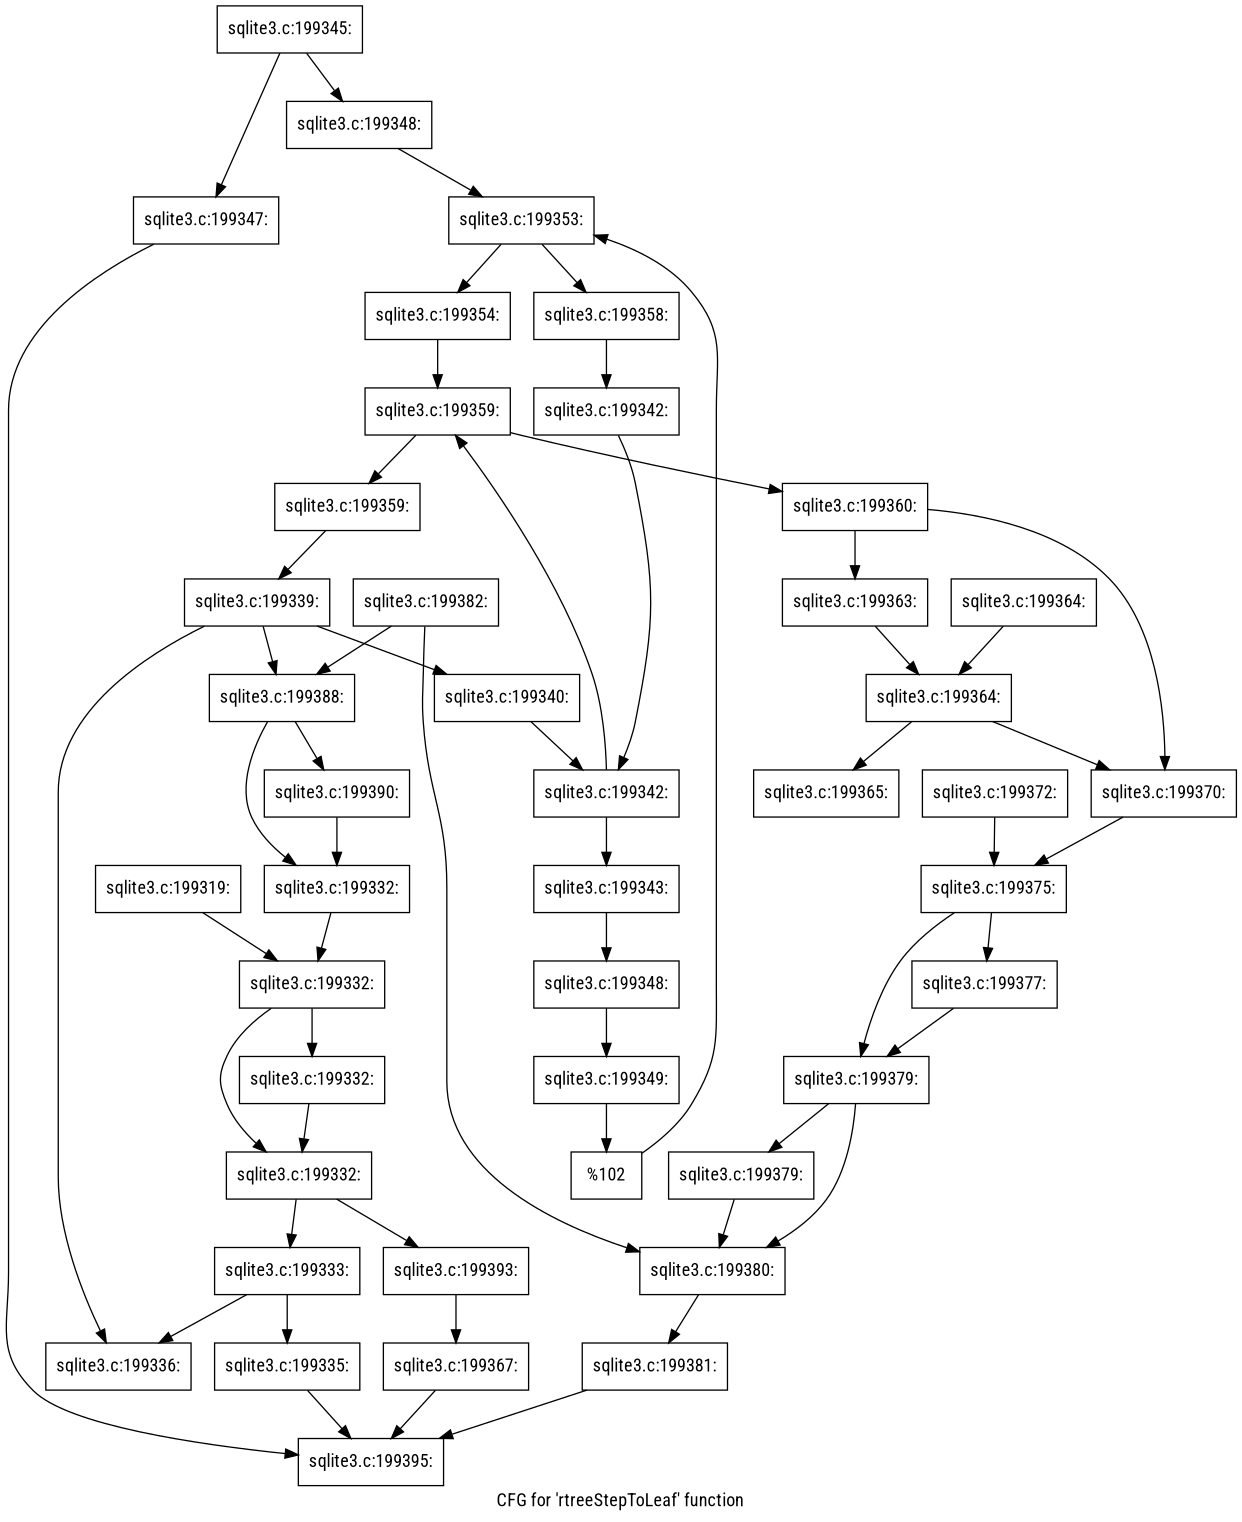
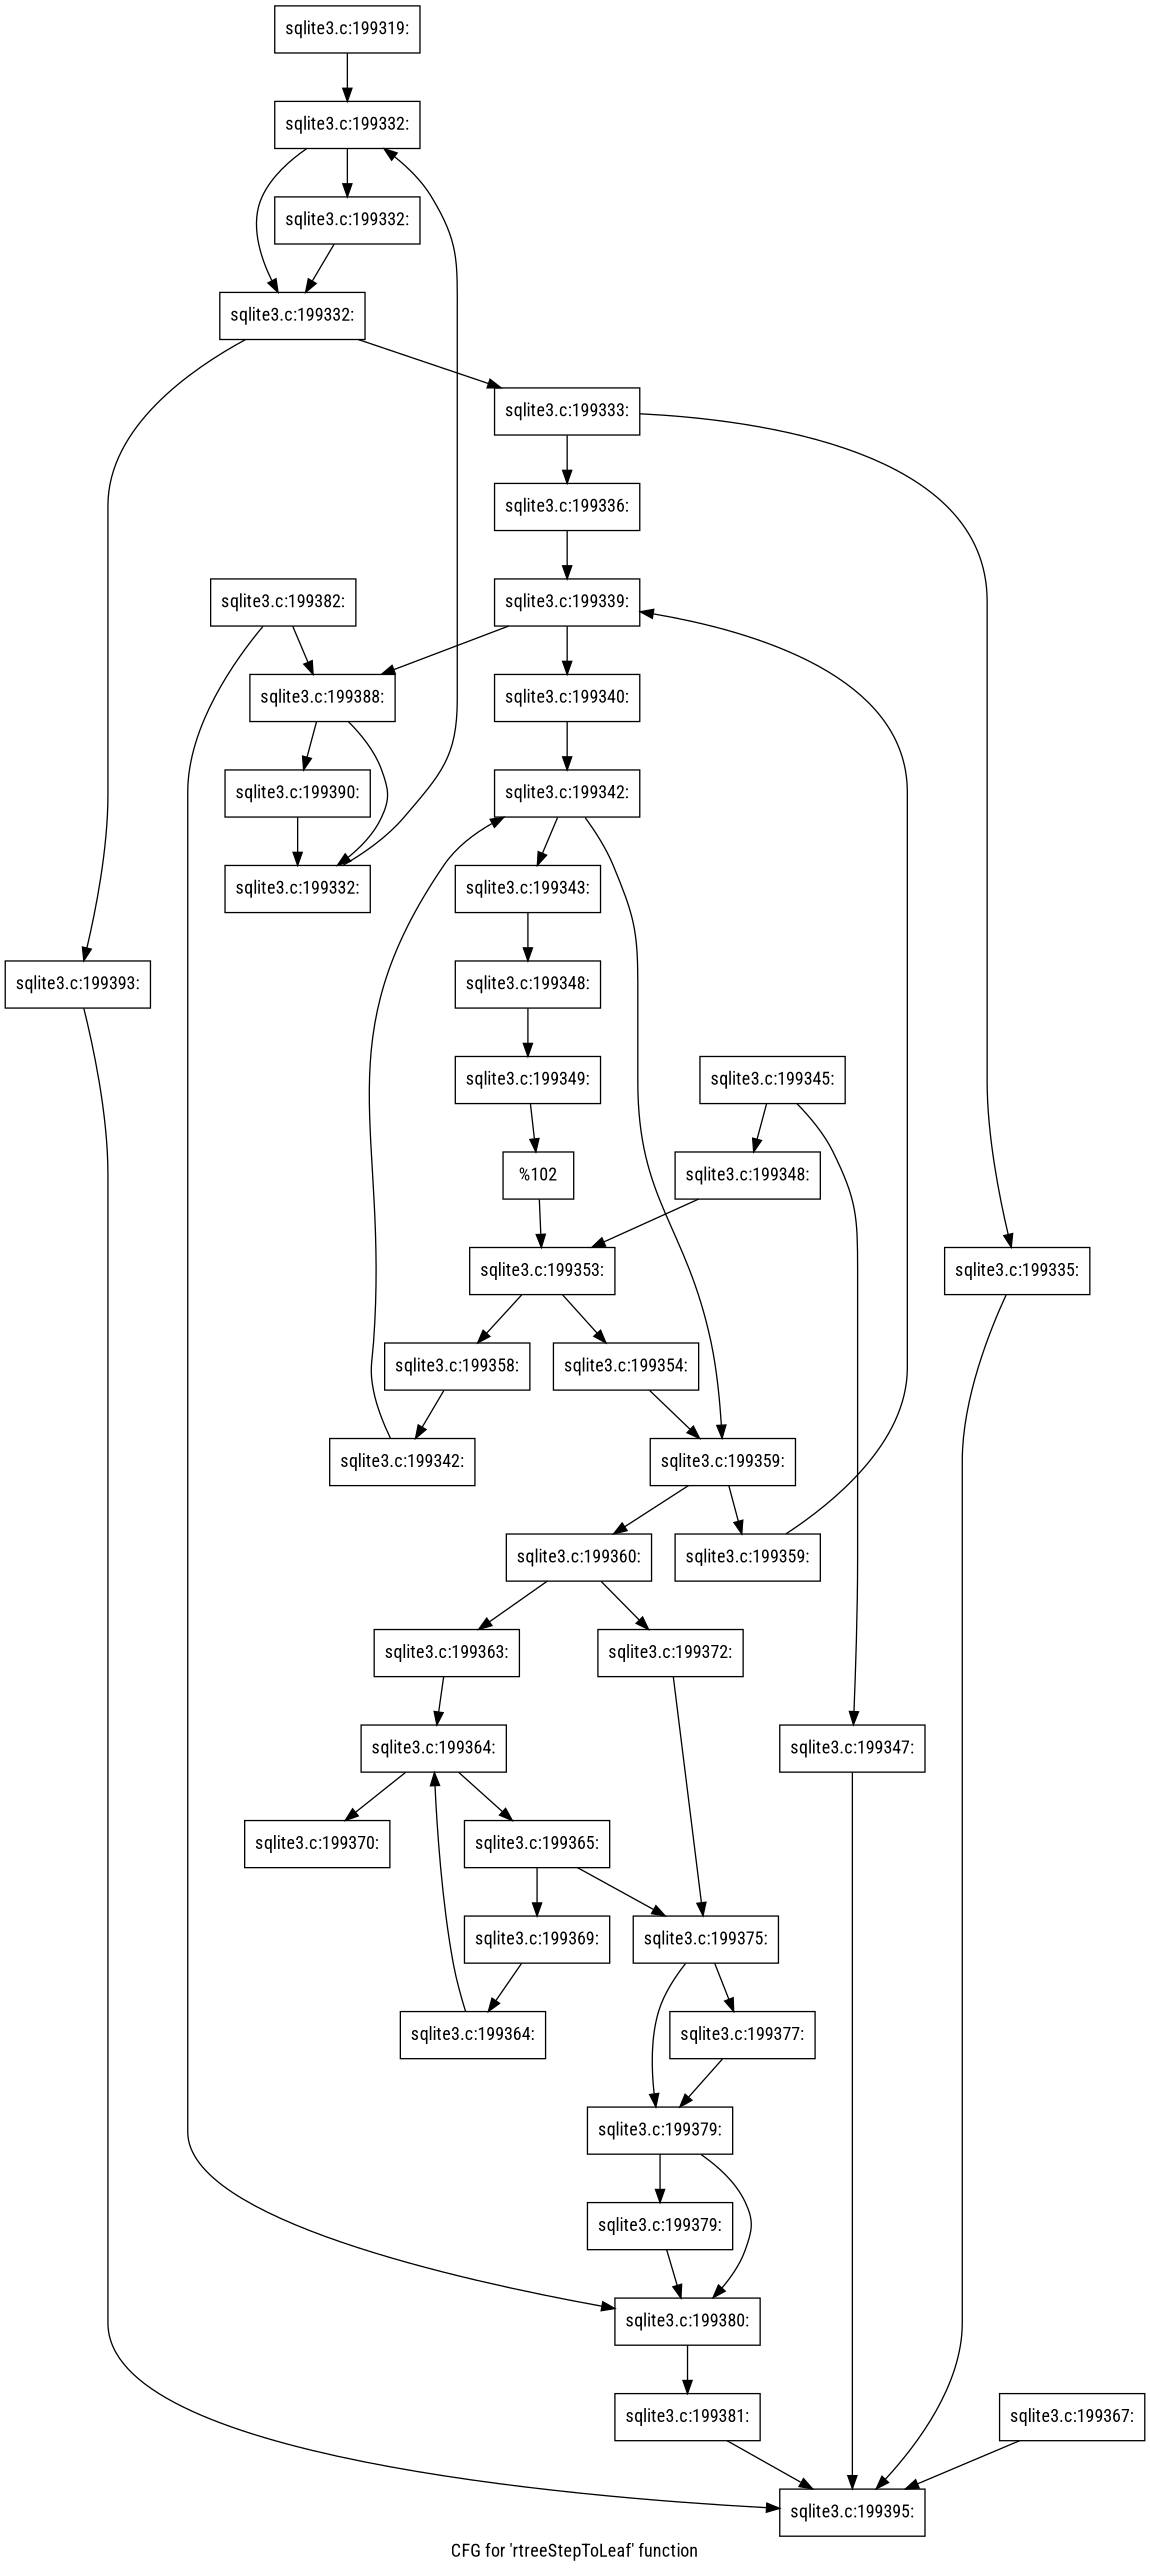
edge "sqlite3.c:199360:" -> "sqlite3.c:199370:": now "sqlite3.c:199360:" -> "sqlite3.c:199372:"
edge "sqlite3.c:199370:" -> "sqlite3.c:199375:": now "sqlite3.c:199365:" -> "sqlite3.c:199375:"
edge "sqlite3.c:199339:" -> "sqlite3.c:199336:": reversed
edge "sqlite3.c:199393:" -> "sqlite3.c:199367:": now "sqlite3.c:199393:" -> "sqlite3.c:199395:"
node "sqlite3.c:199369:": added
